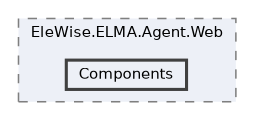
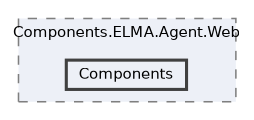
cluster "EleWise.ELMA.Agent.Web": label "EleWise.ELMA.Agent.Web" -> "Components.ELMA.Agent.Web"
